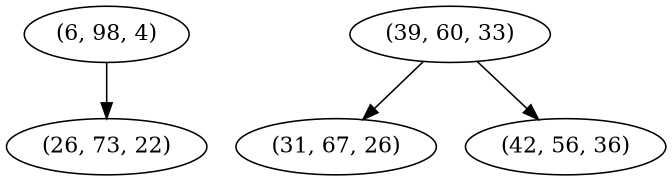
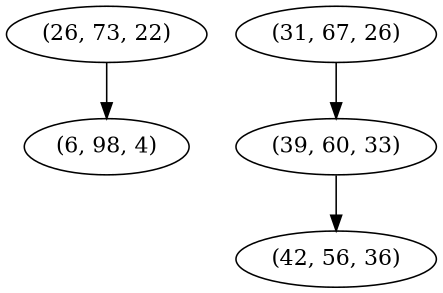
edge "(6, 98, 4)" -> "(26, 73, 22)": reversed
edge "(39, 60, 33)" -> "(31, 67, 26)": reversed
